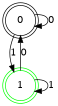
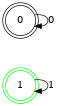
edge "0" -> "1": removed, label "1"
edge "1" -> "0": removed, label "0"
